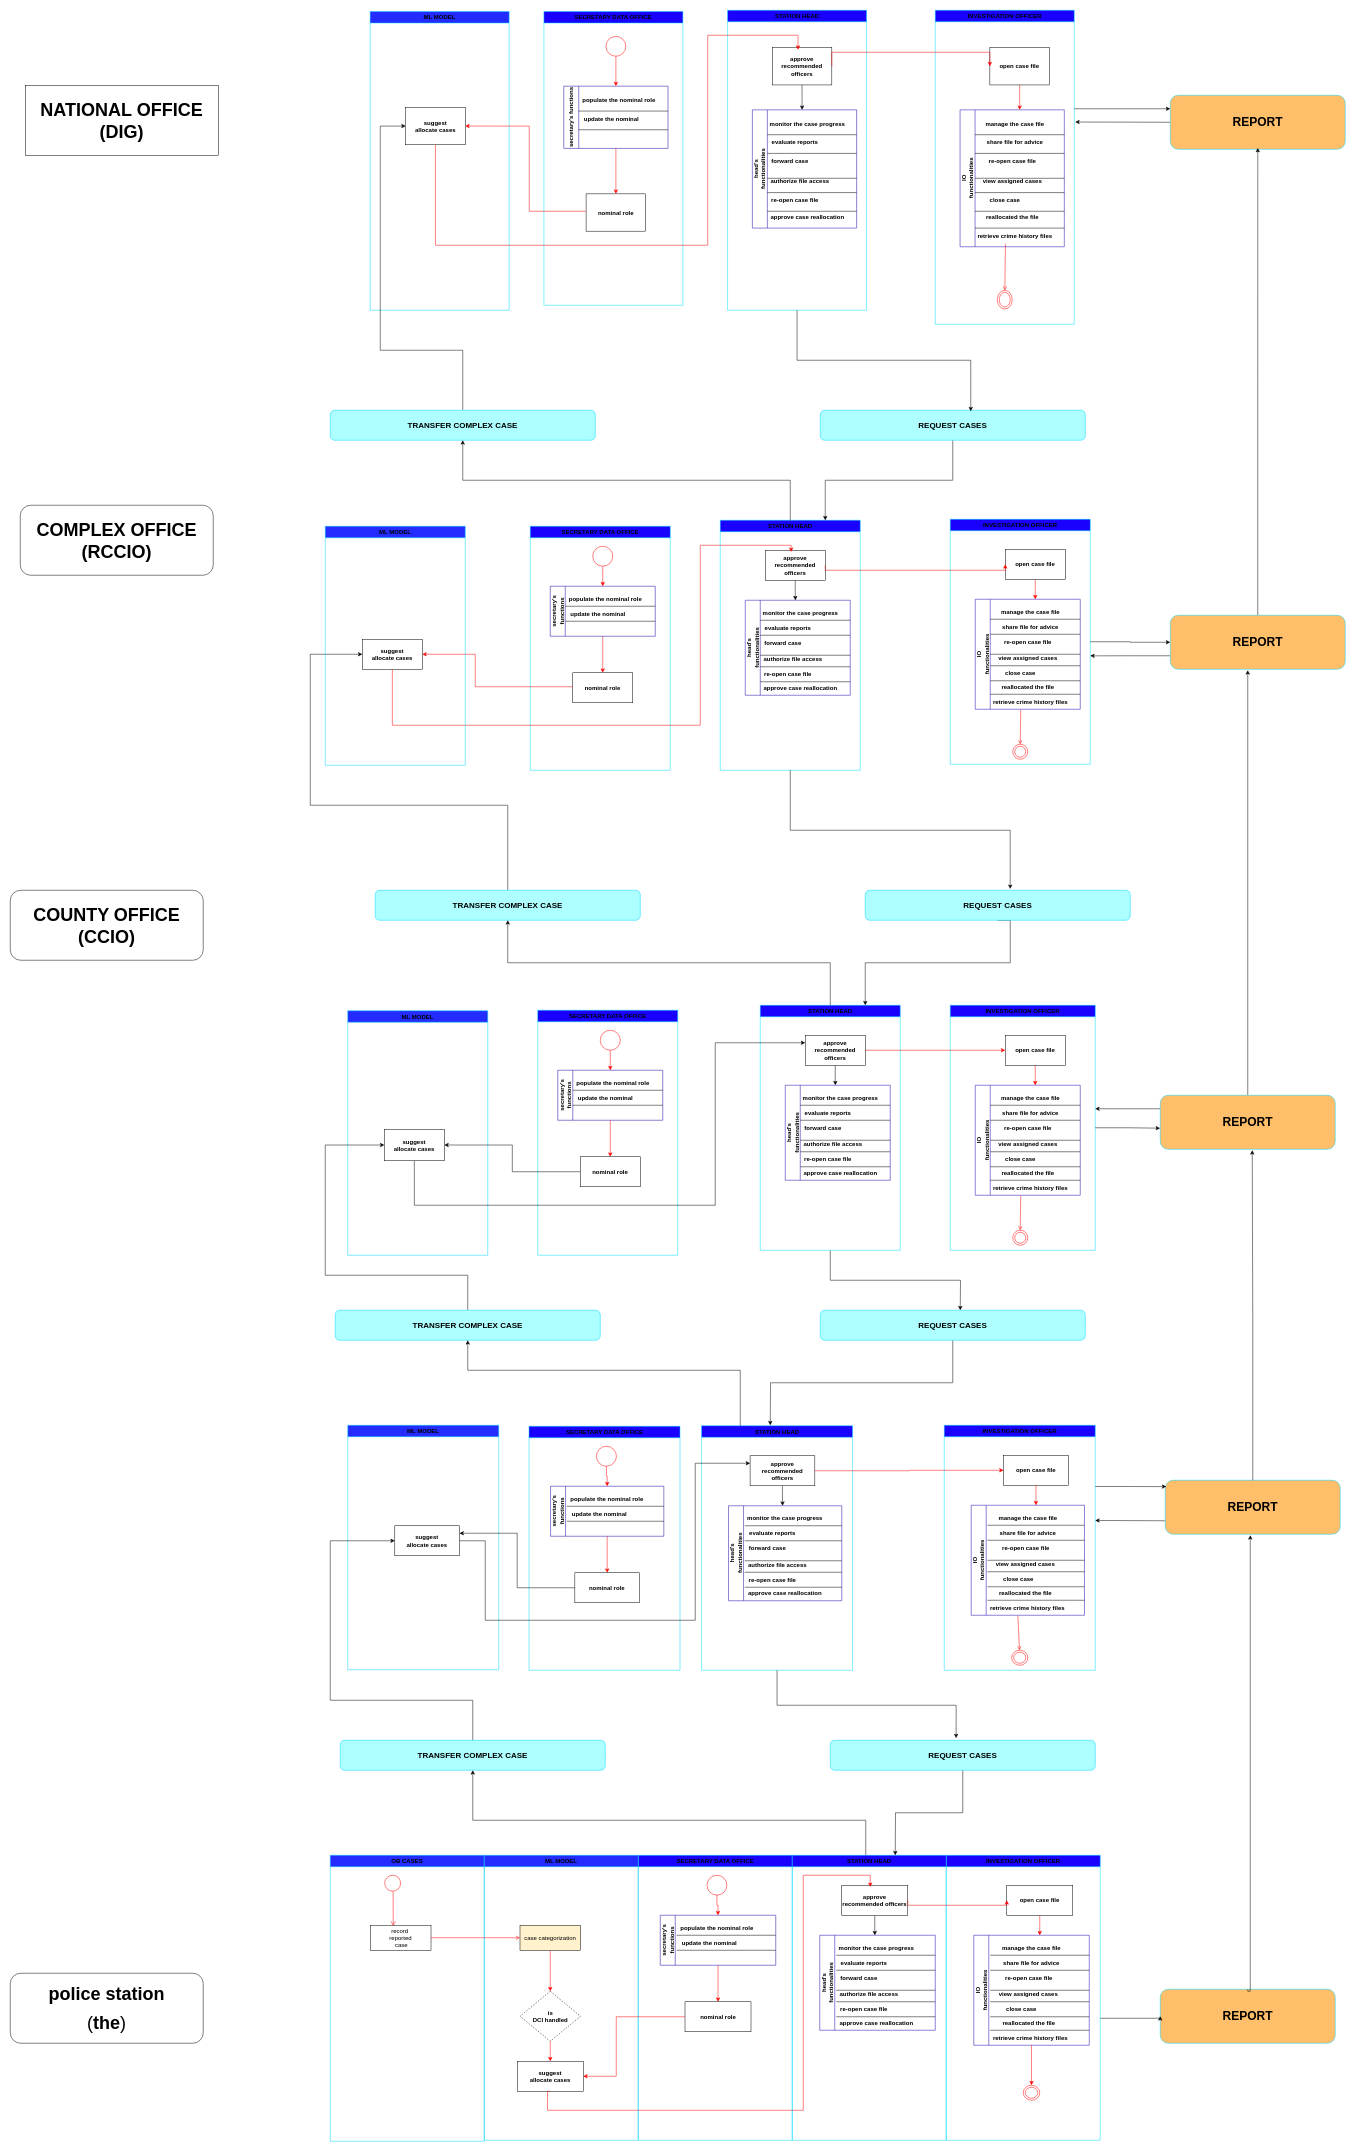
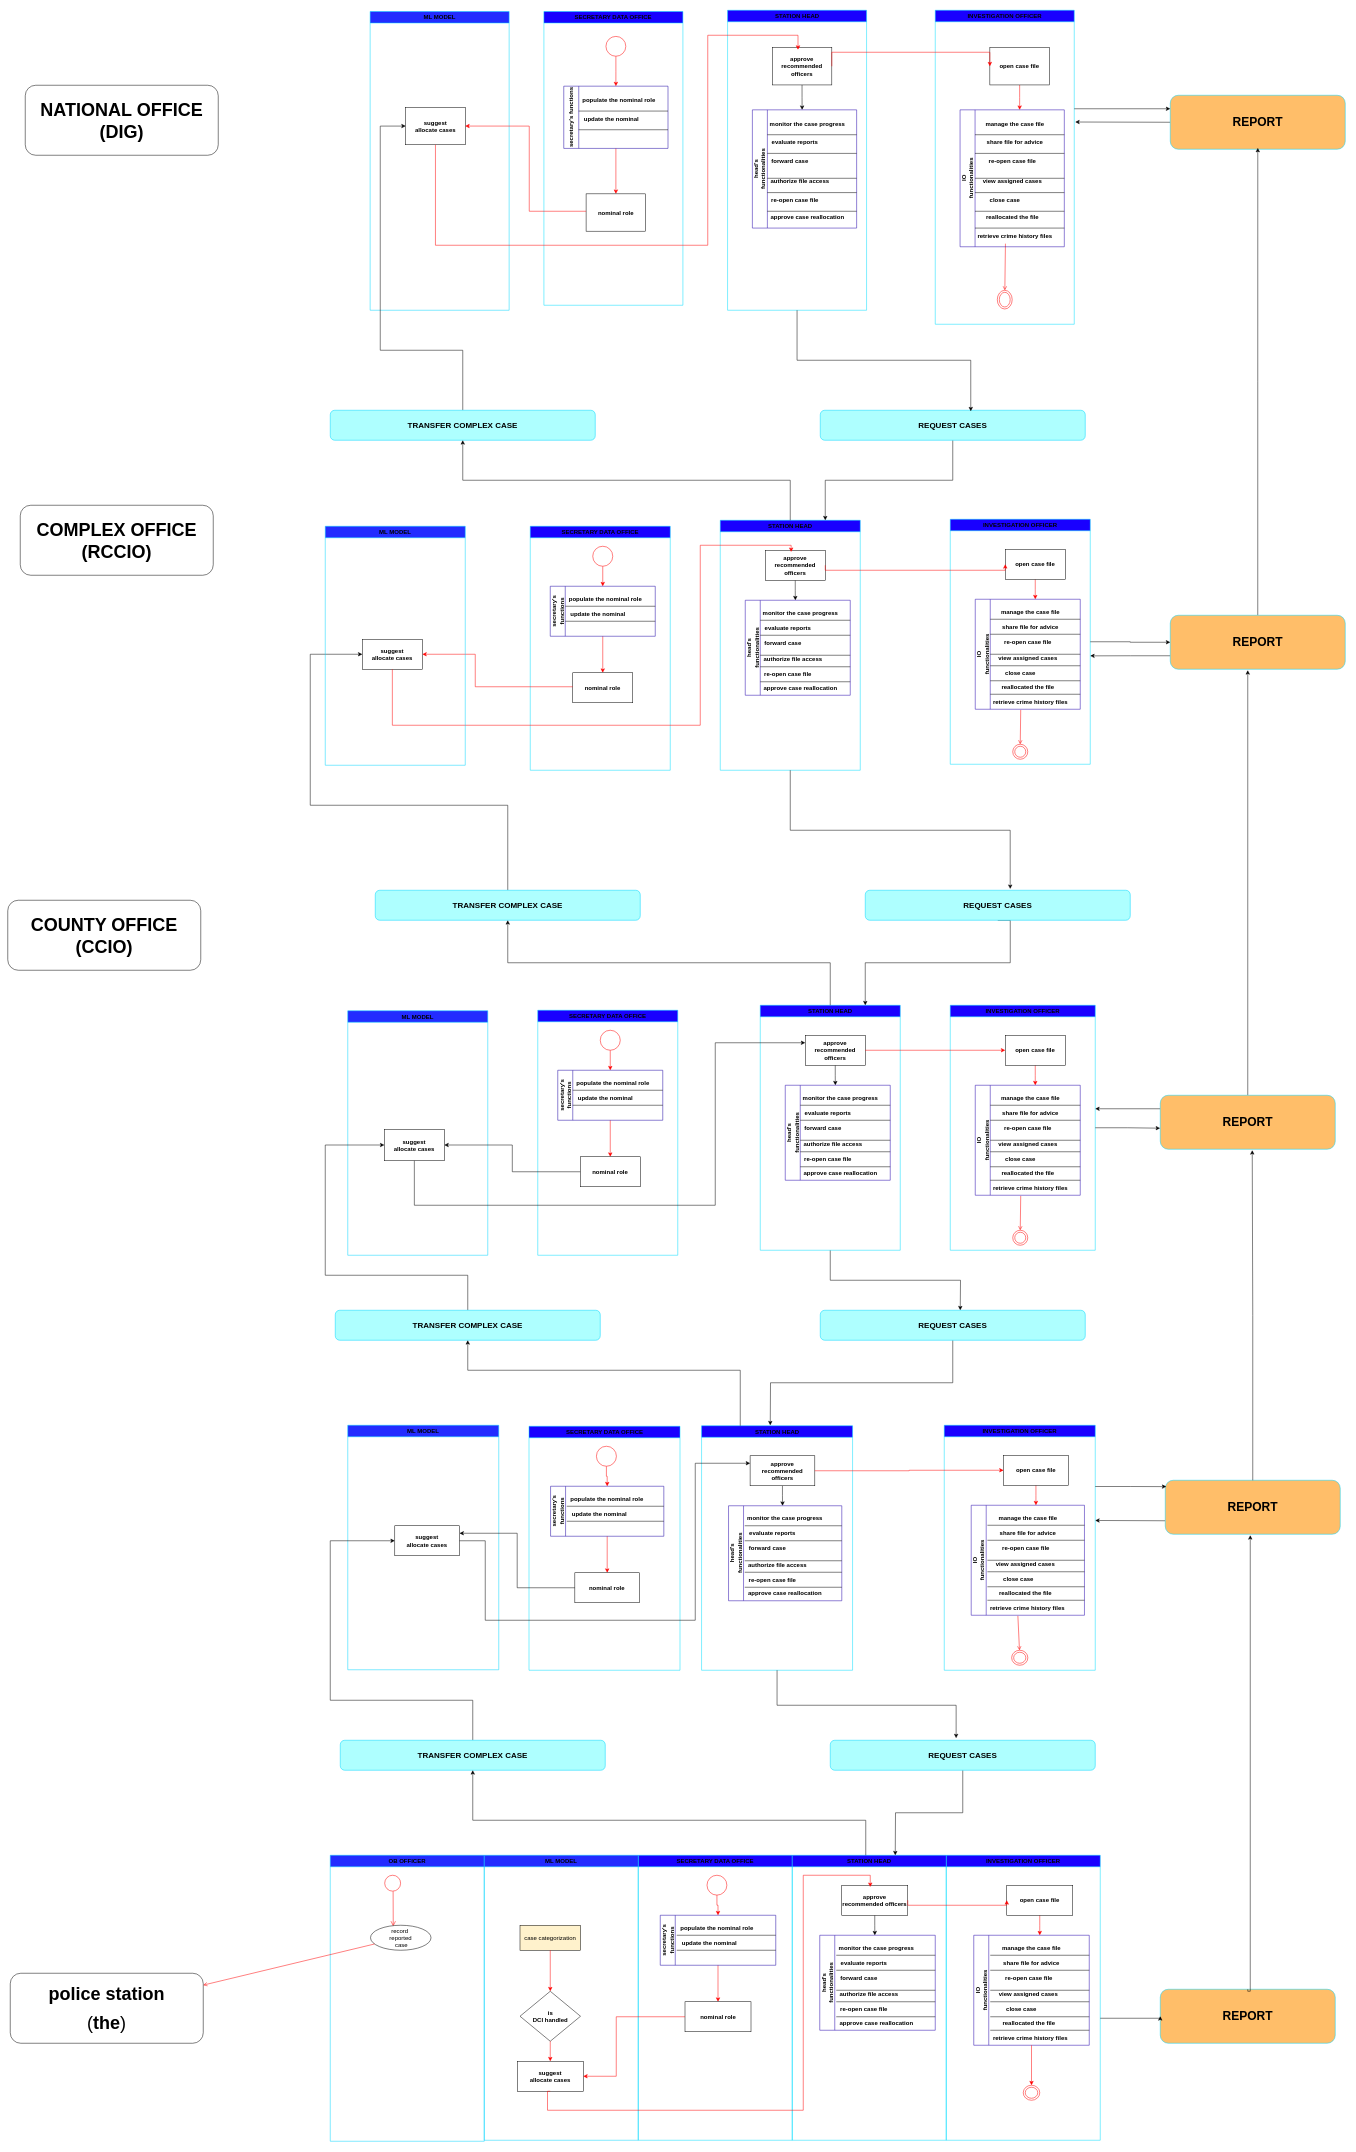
node "NATIONAL OFFICE (DIG)": shape rectangle -> rounded rectangle
node "COUNTY OFFICE (CCIO)": moved (107, 925) -> (104, 935)
node "OB CASES": label "OB CASES" -> "OB OFFICER"
node "record reported case": shape rectangle -> ellipse
edge "record reported case" -> "case categorization": now "record reported case" -> "police station (the)"
node "is DCI handled": style dashed -> solid
